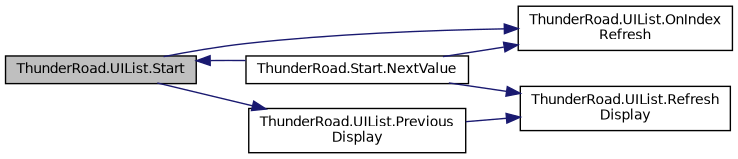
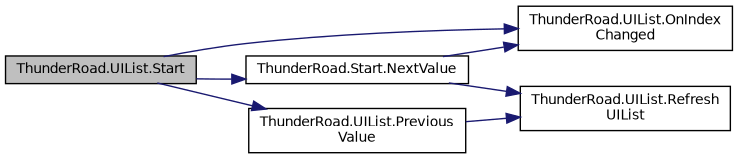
node "ThunderRoad.UIList.OnIndex Refresh": label "ThunderRoad.UIList.OnIndex Refresh" -> "ThunderRoad.UIList.OnIndex Changed"
edge "ThunderRoad.Start.NextValue" -> "ThunderRoad.UIList.Start": reversed
node "ThunderRoad.UIList.Refresh Display": label "ThunderRoad.UIList.Refresh Display" -> "ThunderRoad.UIList.Refresh UIList"
node "ThunderRoad.UIList.Previous Display": label "ThunderRoad.UIList.Previous Display" -> "ThunderRoad.UIList.Previous Value"
